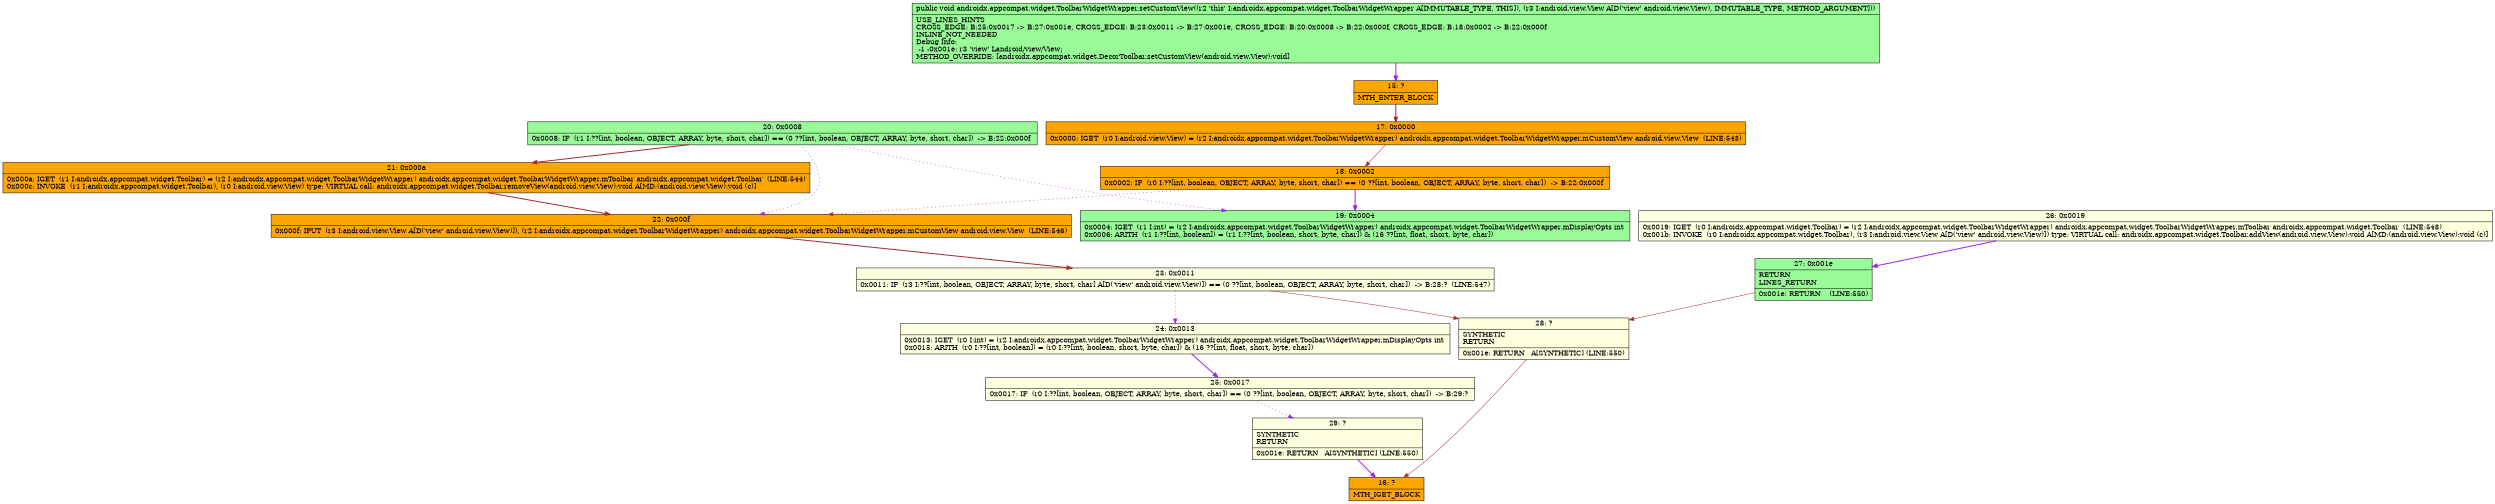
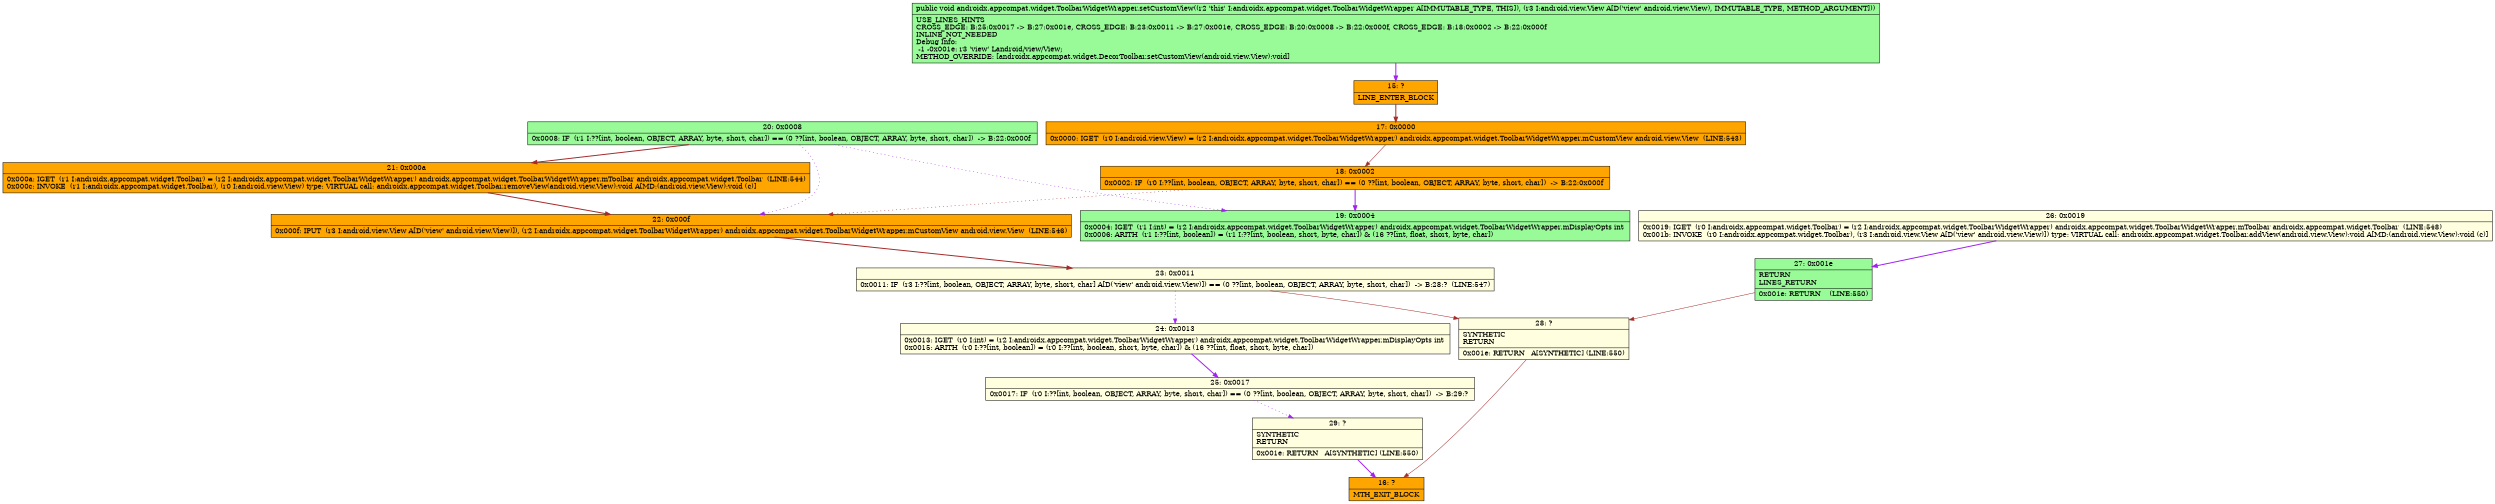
node "15: ?": text "MTH_ENTER_BLOCK" -> "LINE_ENTER_BLOCK"
node "16: ?": text "MTH_IGET_BLOCK" -> "MTH_EXIT_BLOCK"
